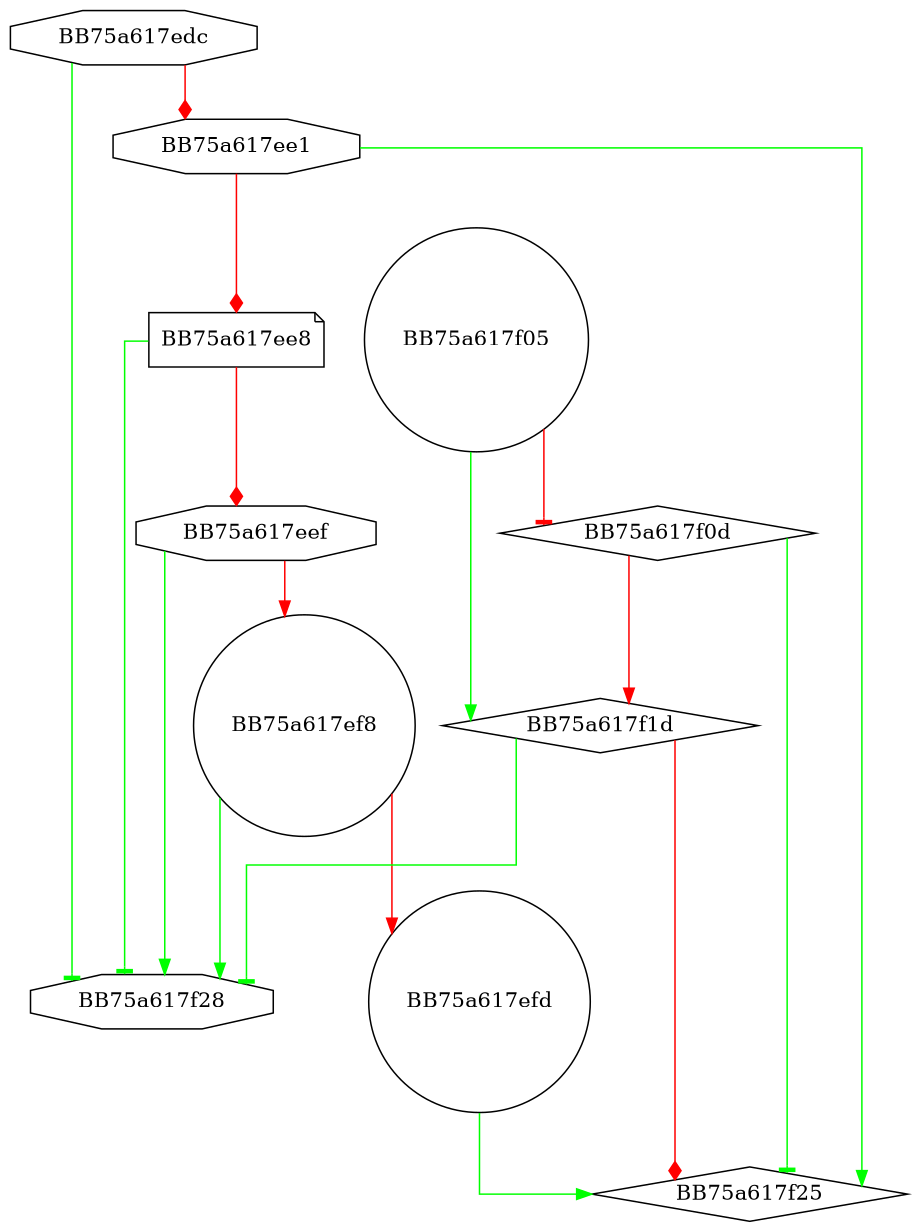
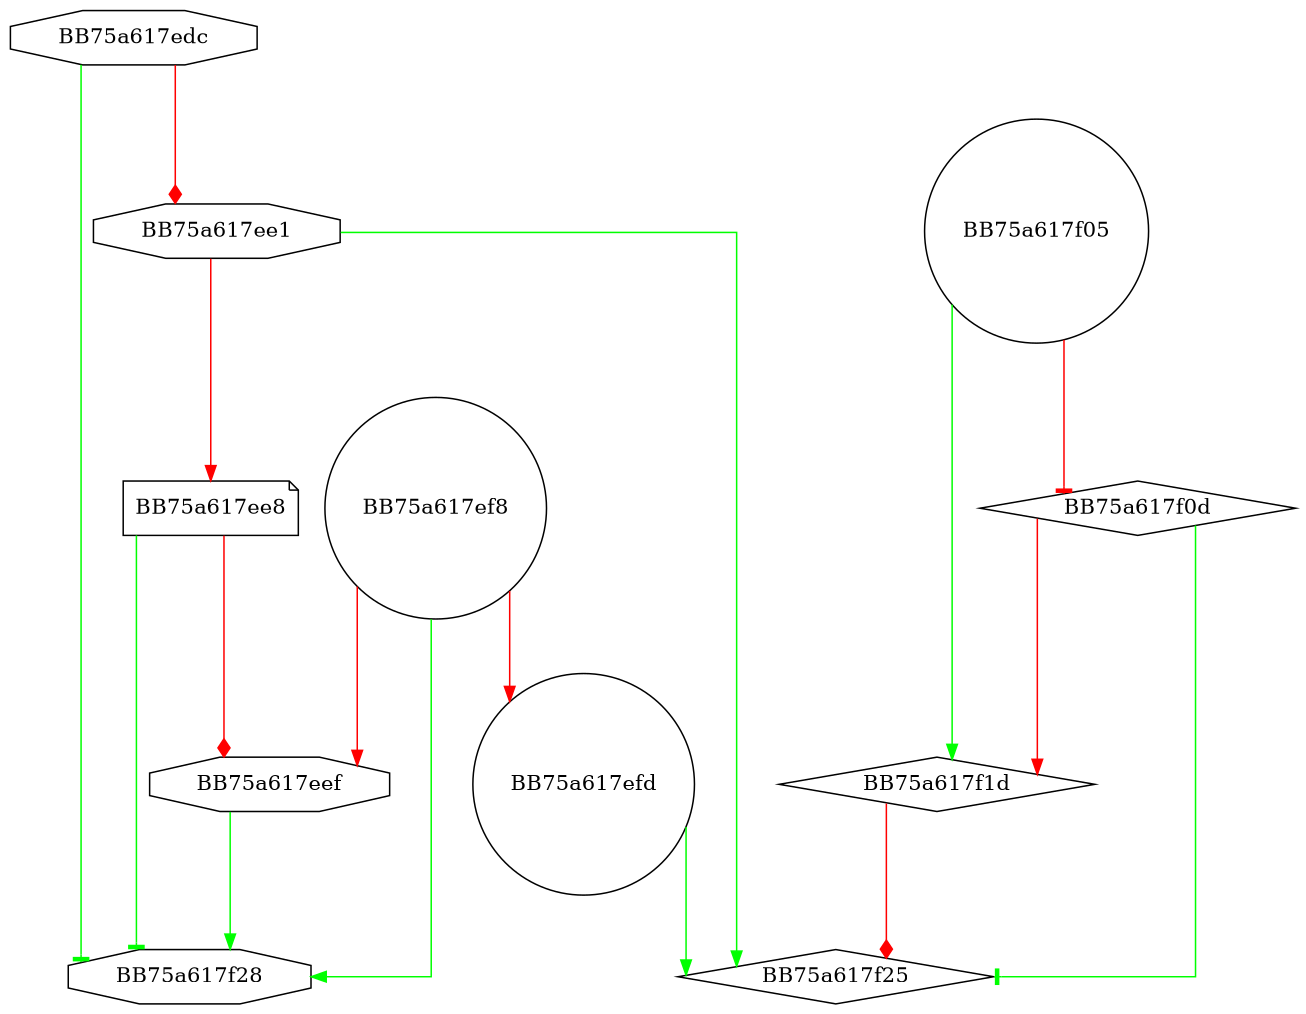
edge "BB75a617ee1" -> "BB75a617ee8": arrowhead diamond -> normal
edge "BB75a617eef" -> "BB75a617ef8": reversed
edge "BB75a617f1d" -> "BB75a617f28": removed
